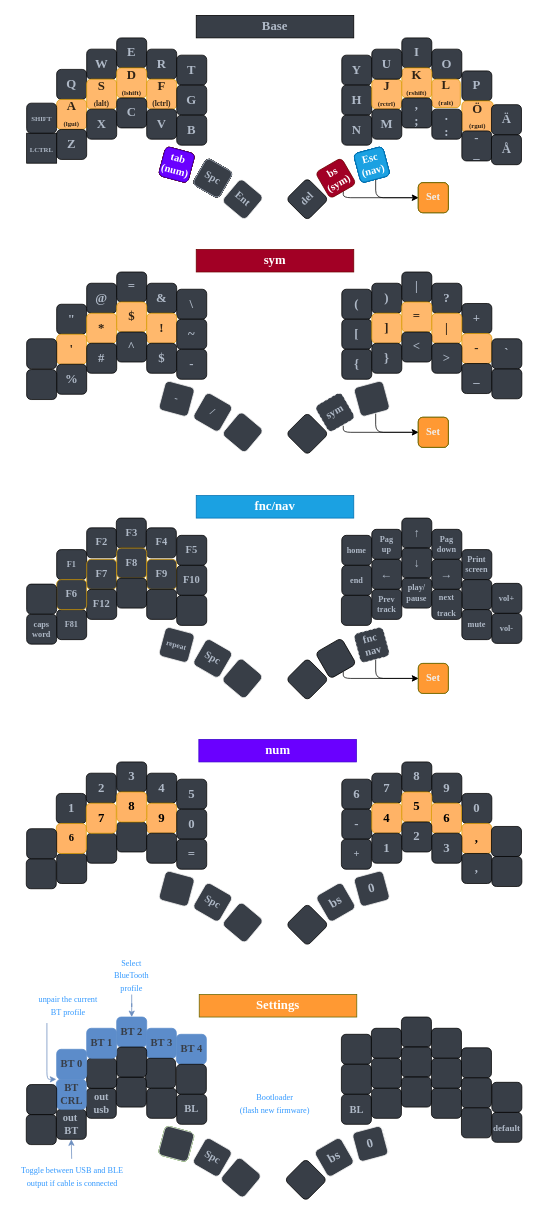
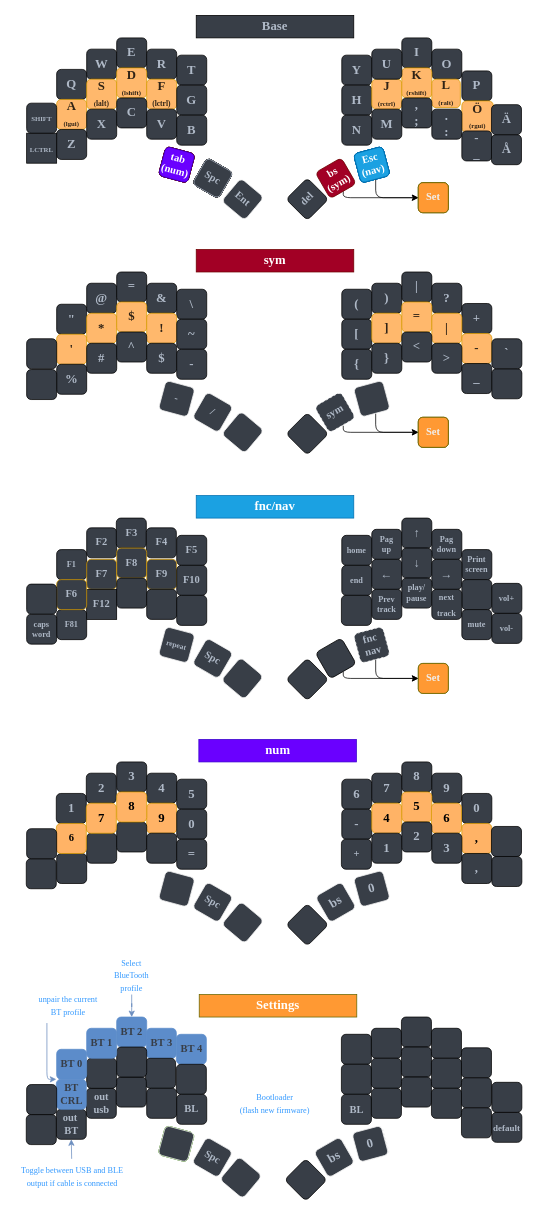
node "F12": shape rounded rectangle -> rectangle
